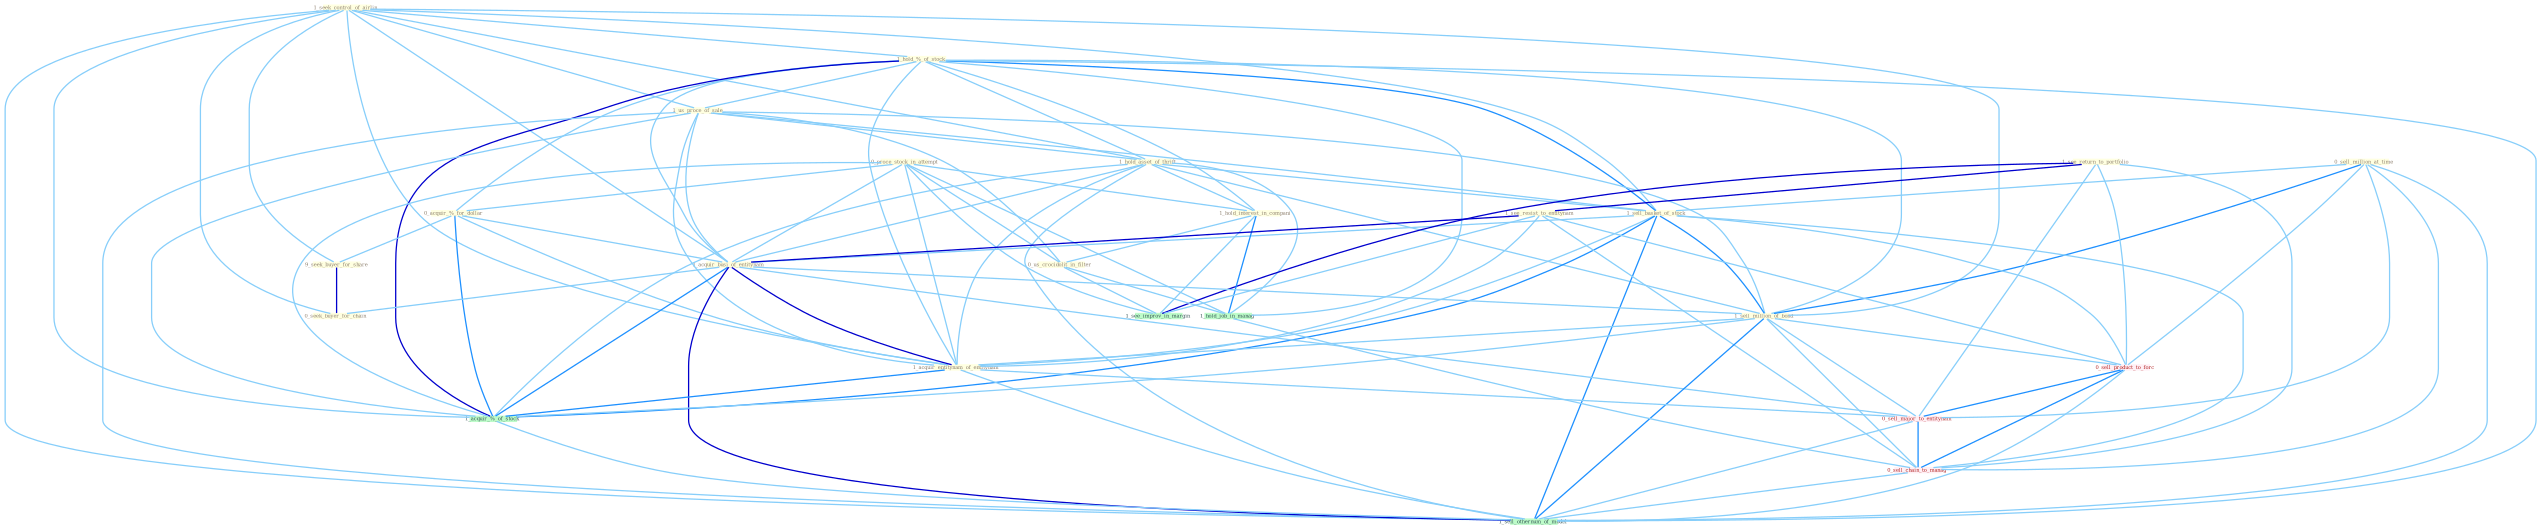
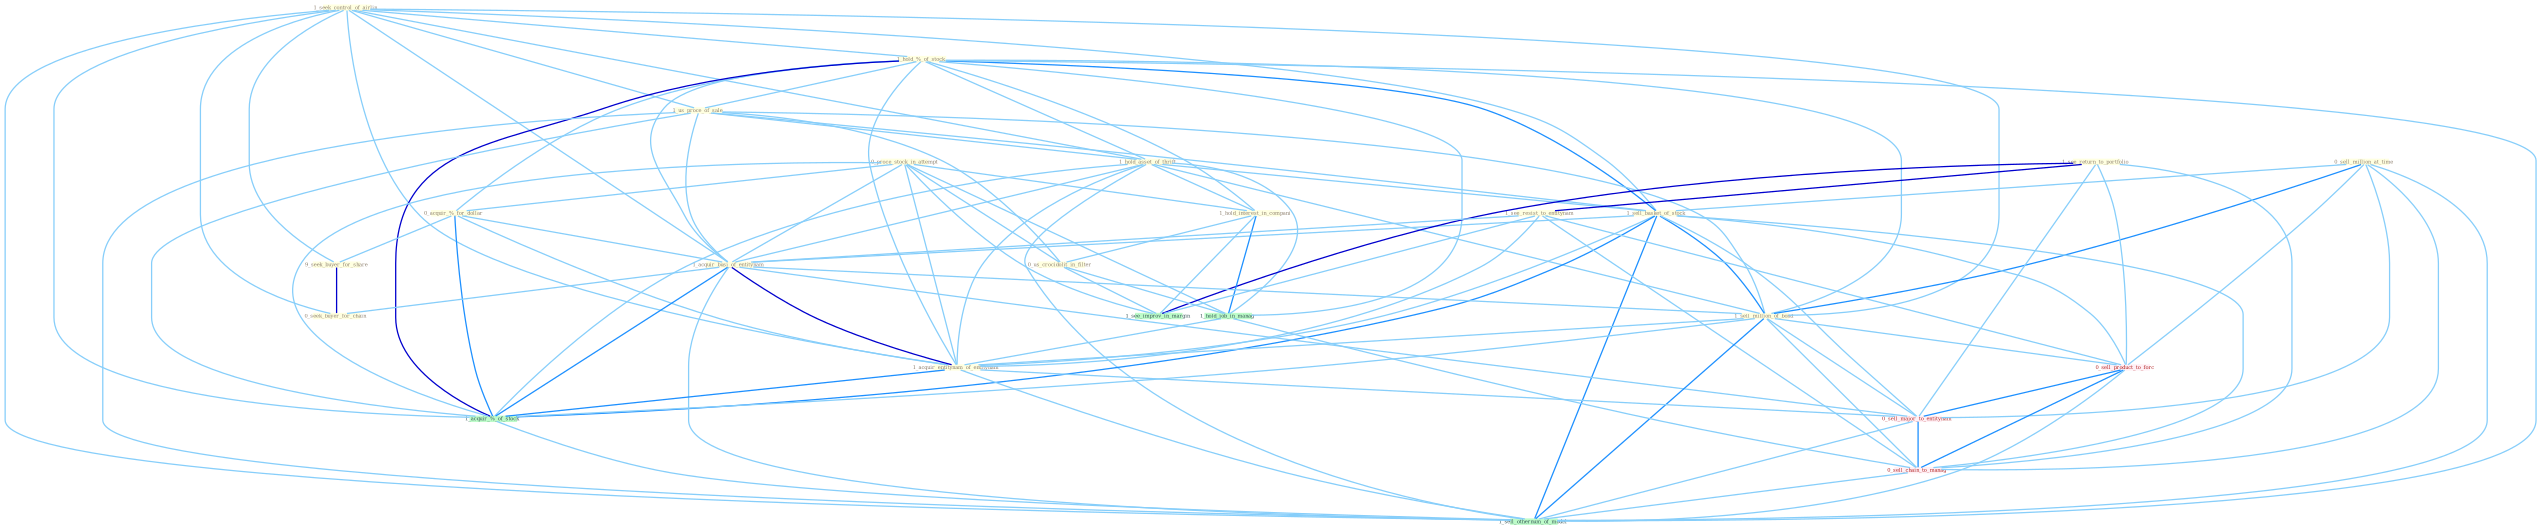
edge "1_see_resist_to_entitynam" -- "1_acquir_busi_of_entitynam": color #0000cd -> #87cefa
edge "1_sell_basket_of_stock" -- "0_sell_major_to_entitynam": added
edge "1_us_proce_of_sale" -- "1_acquir_entitynam_of_entitynam": now "1_hold_job_in_manag" -- "1_acquir_entitynam_of_entitynam"
edge "1_acquir_busi_of_entitynam" -- "1_sell_othernum_of_model": color #0000cd -> #87cefa
